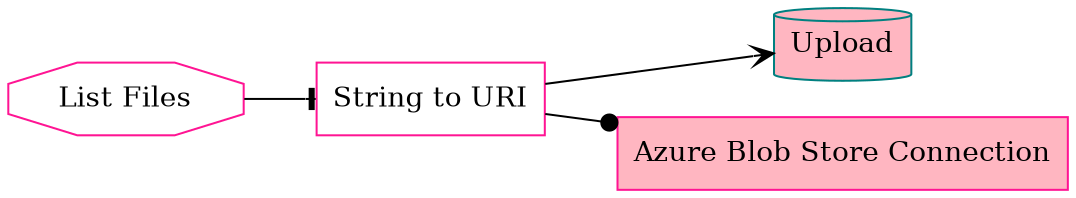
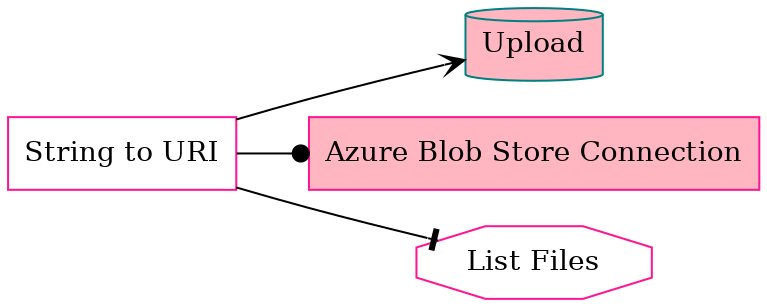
edge "List Files" -> "String to URI": reversed
